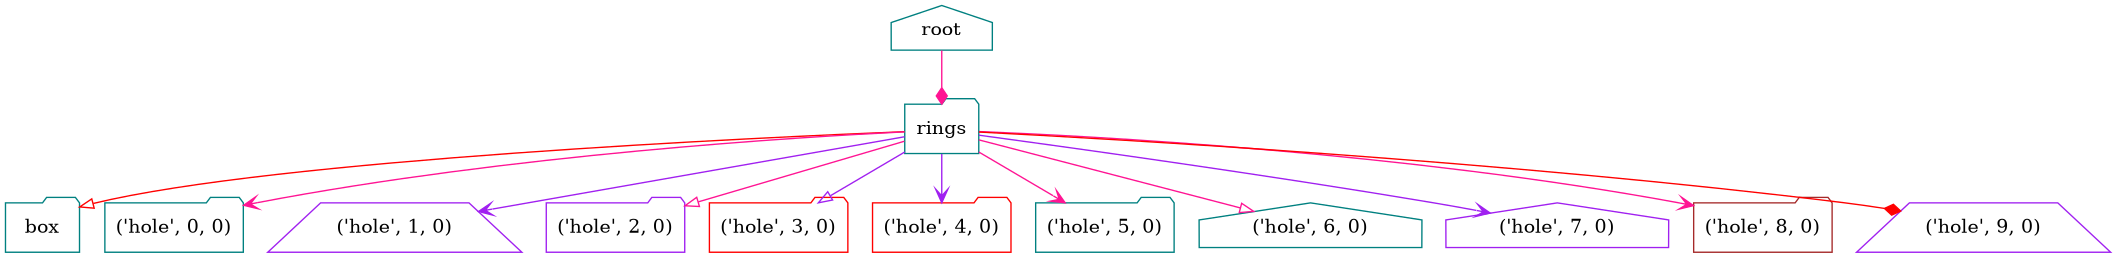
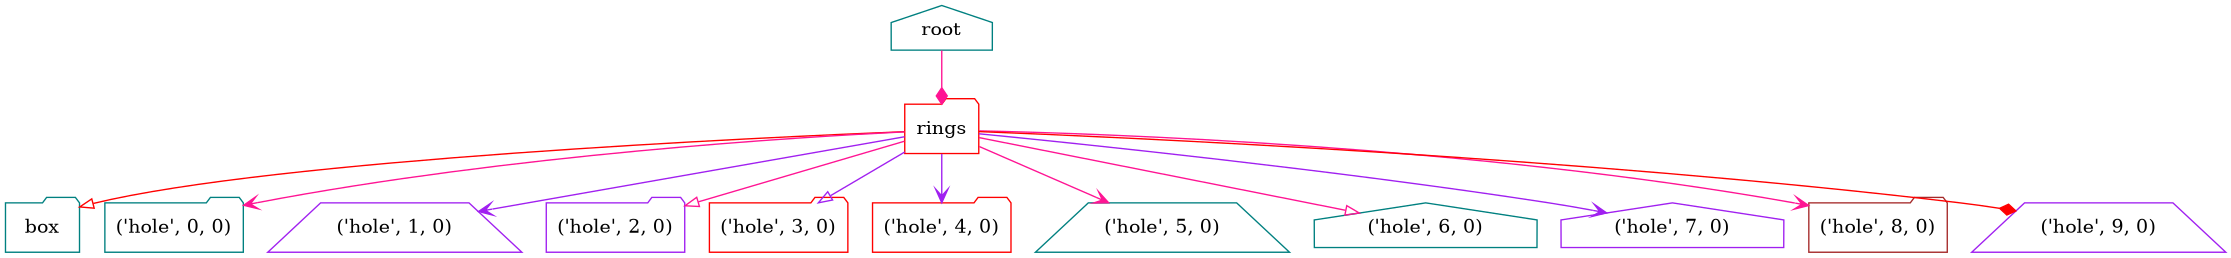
node "rings": color teal -> red
node "('hole', 5, 0)": shape folder -> trapezium
